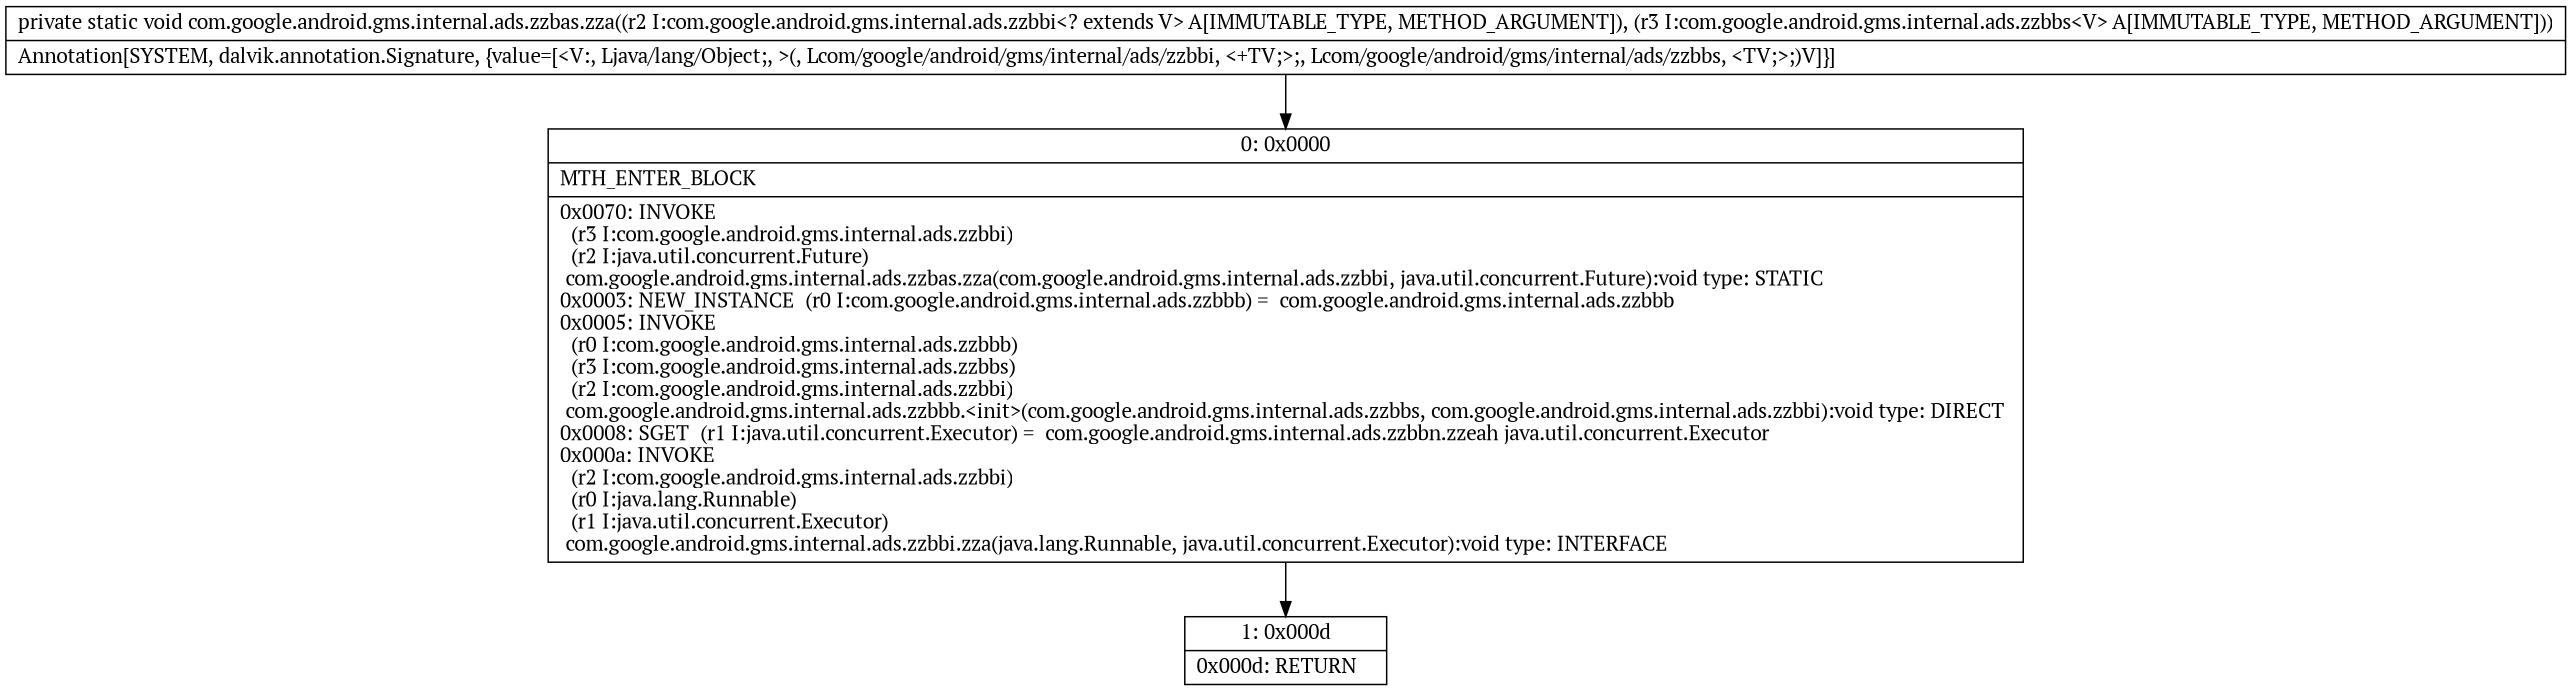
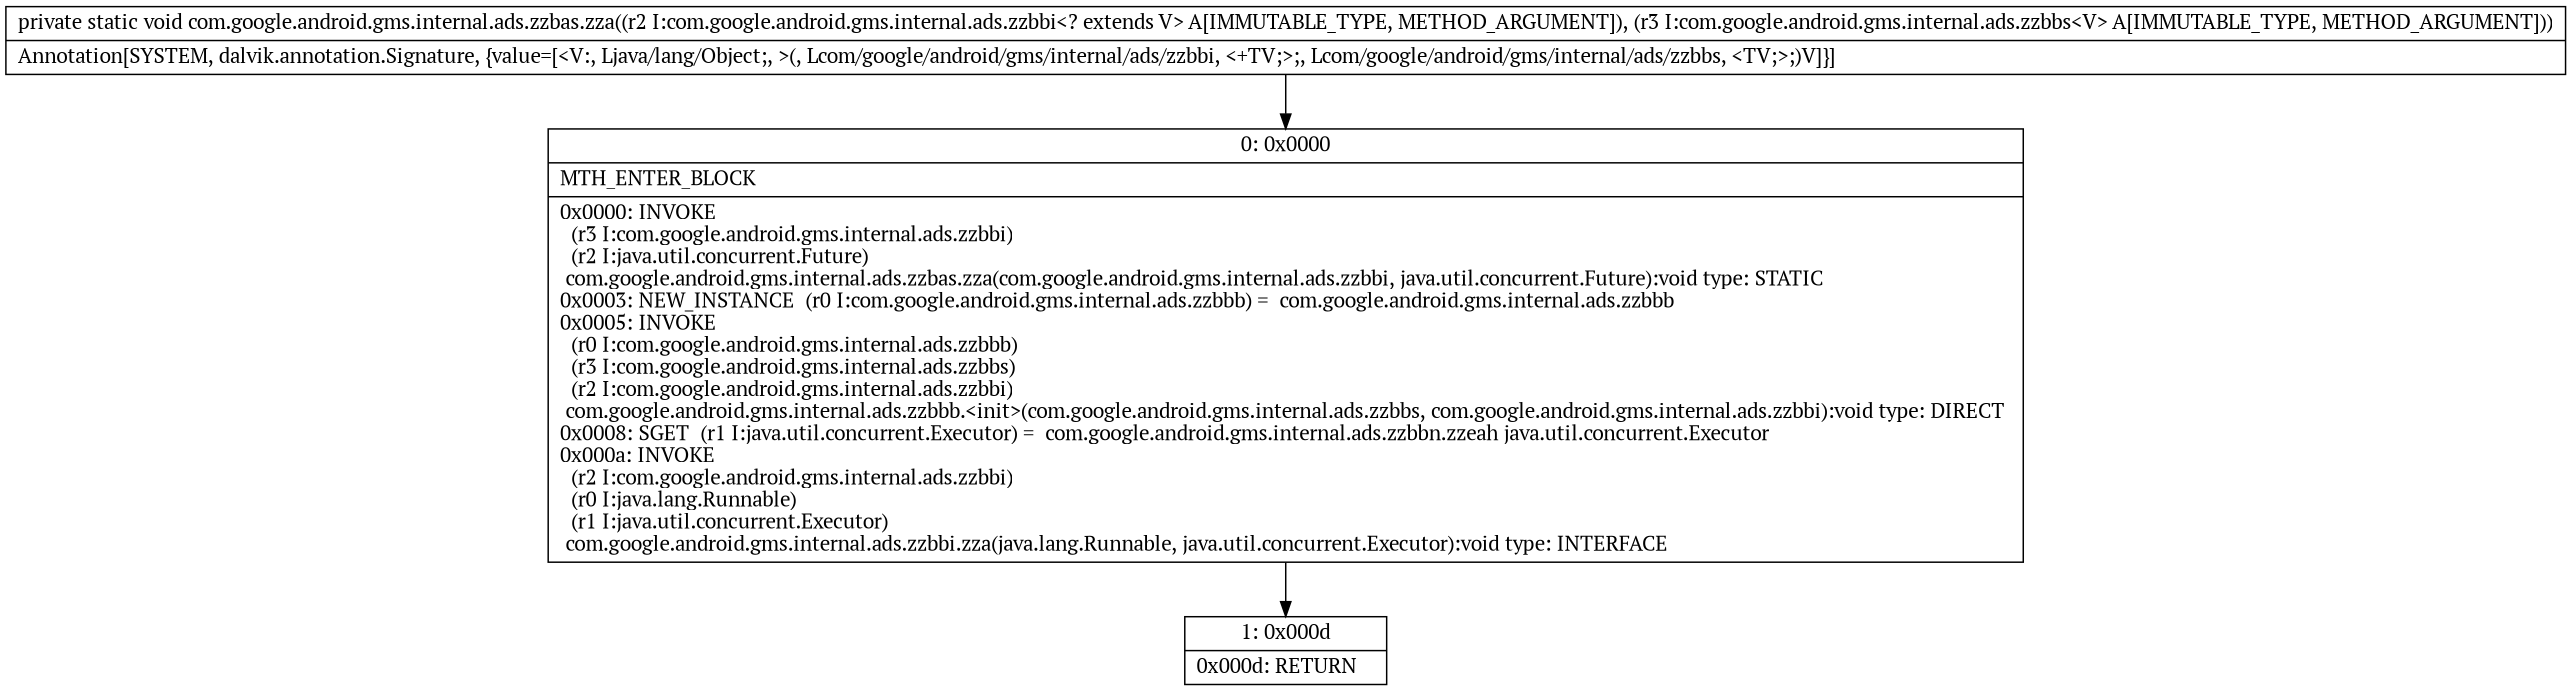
node "0: 0x0000": text "0x0070: INVOKE" -> "0x0000: INVOKE"
